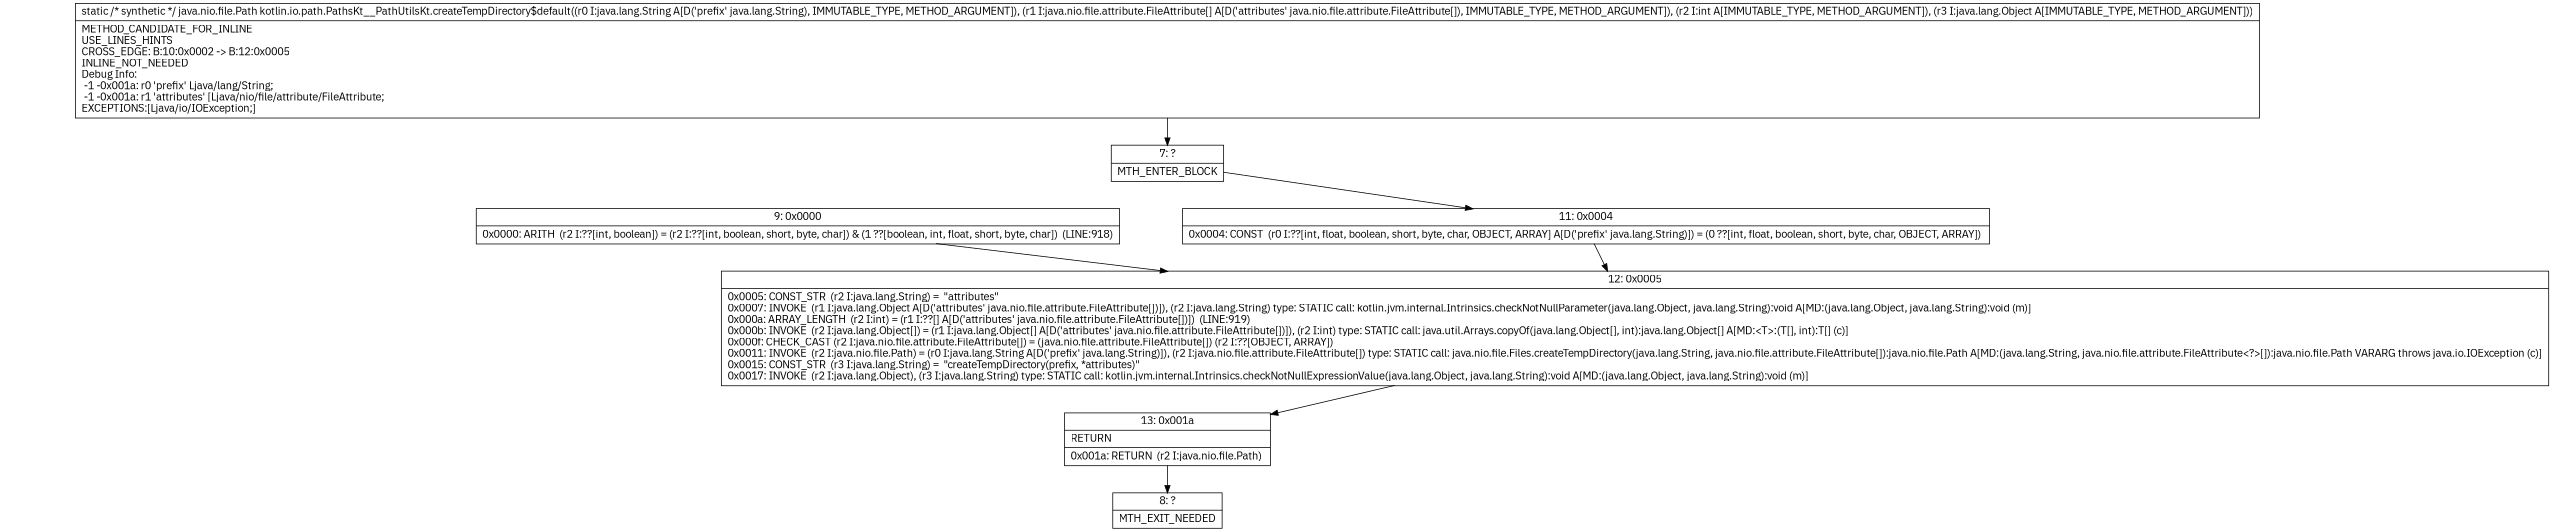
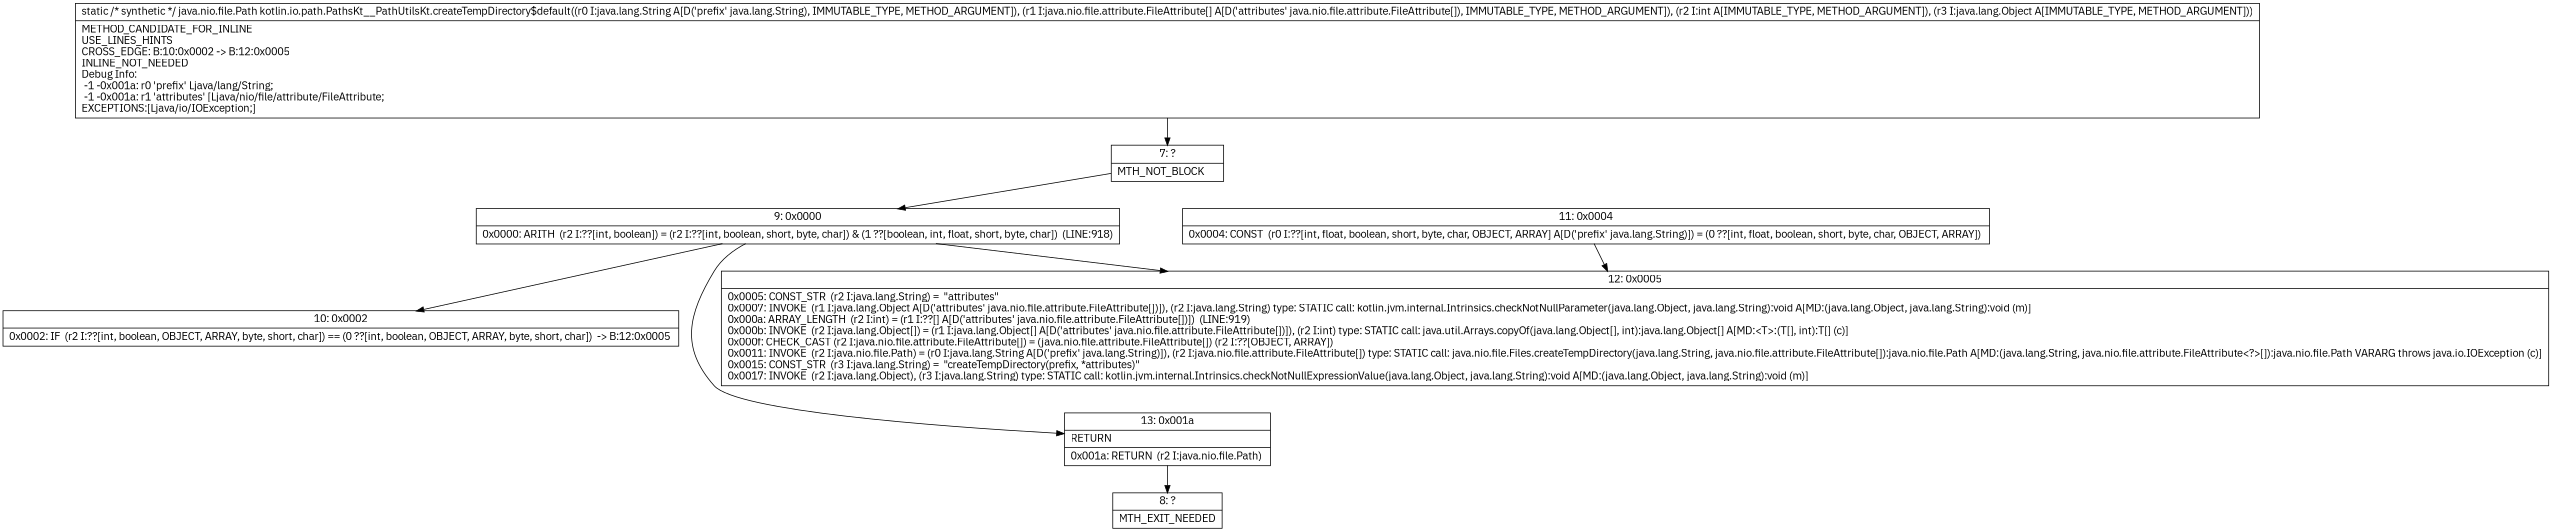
node "7: ?": text "MTH_ENTER_BLOCK" -> "MTH_NOT_BLOCK"
edge "7: ?" -> "11: 0x0004": now "7: ?" -> "9: 0x0000"
node "10: 0x0002": added
edge "12: 0x0005" -> "13: 0x001a": now "9: 0x0000" -> "13: 0x001a"
